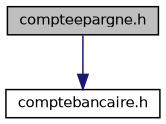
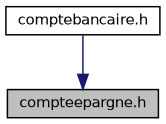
edge "compteepargne.h" -> "comptebancaire.h": reversed
